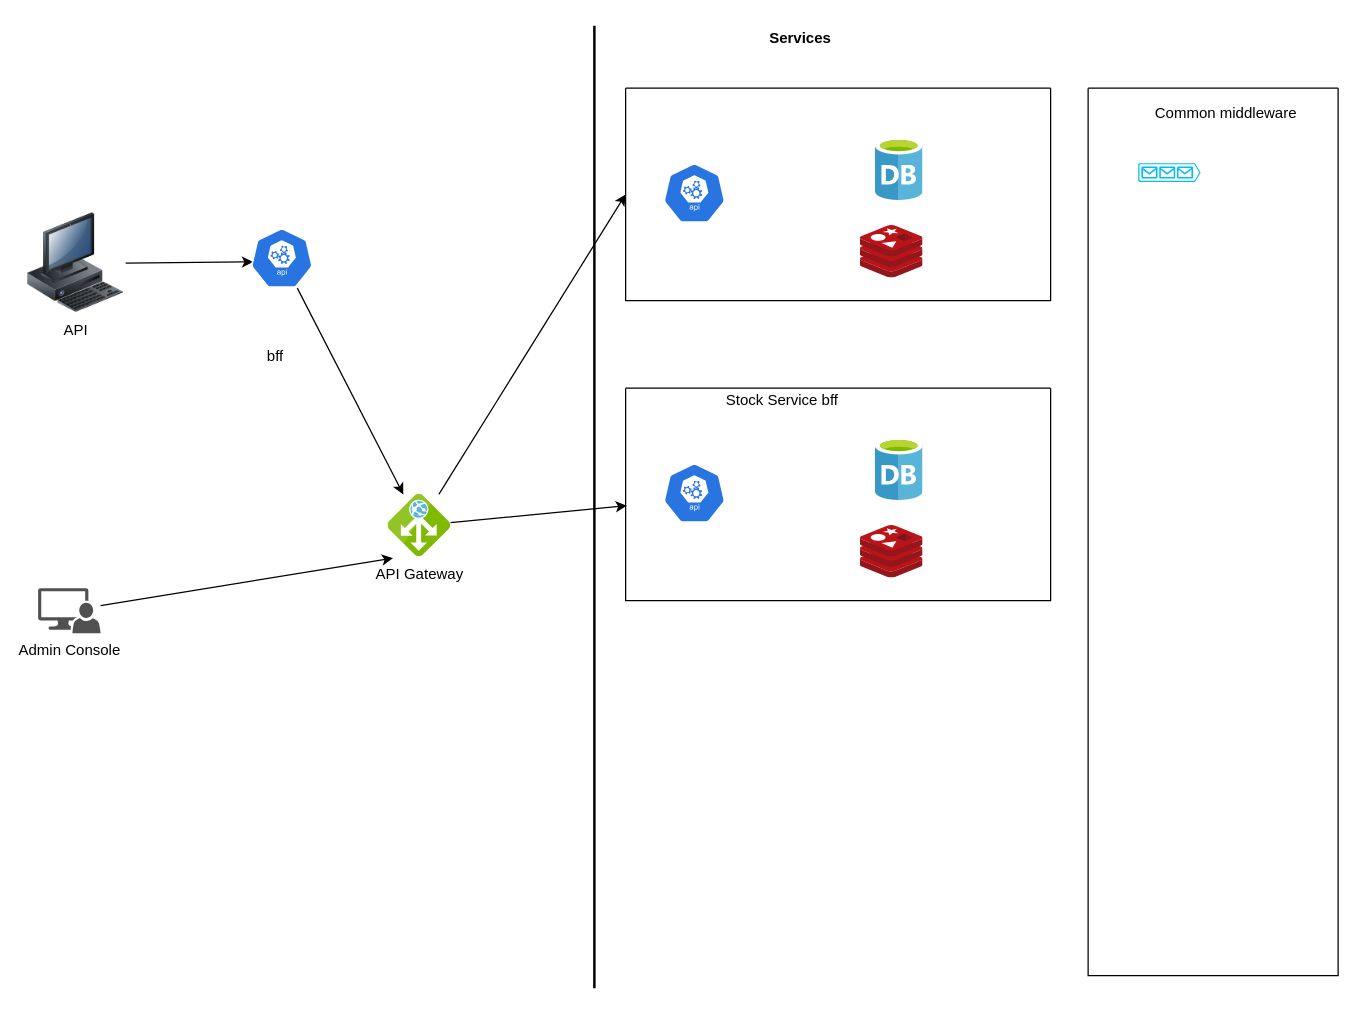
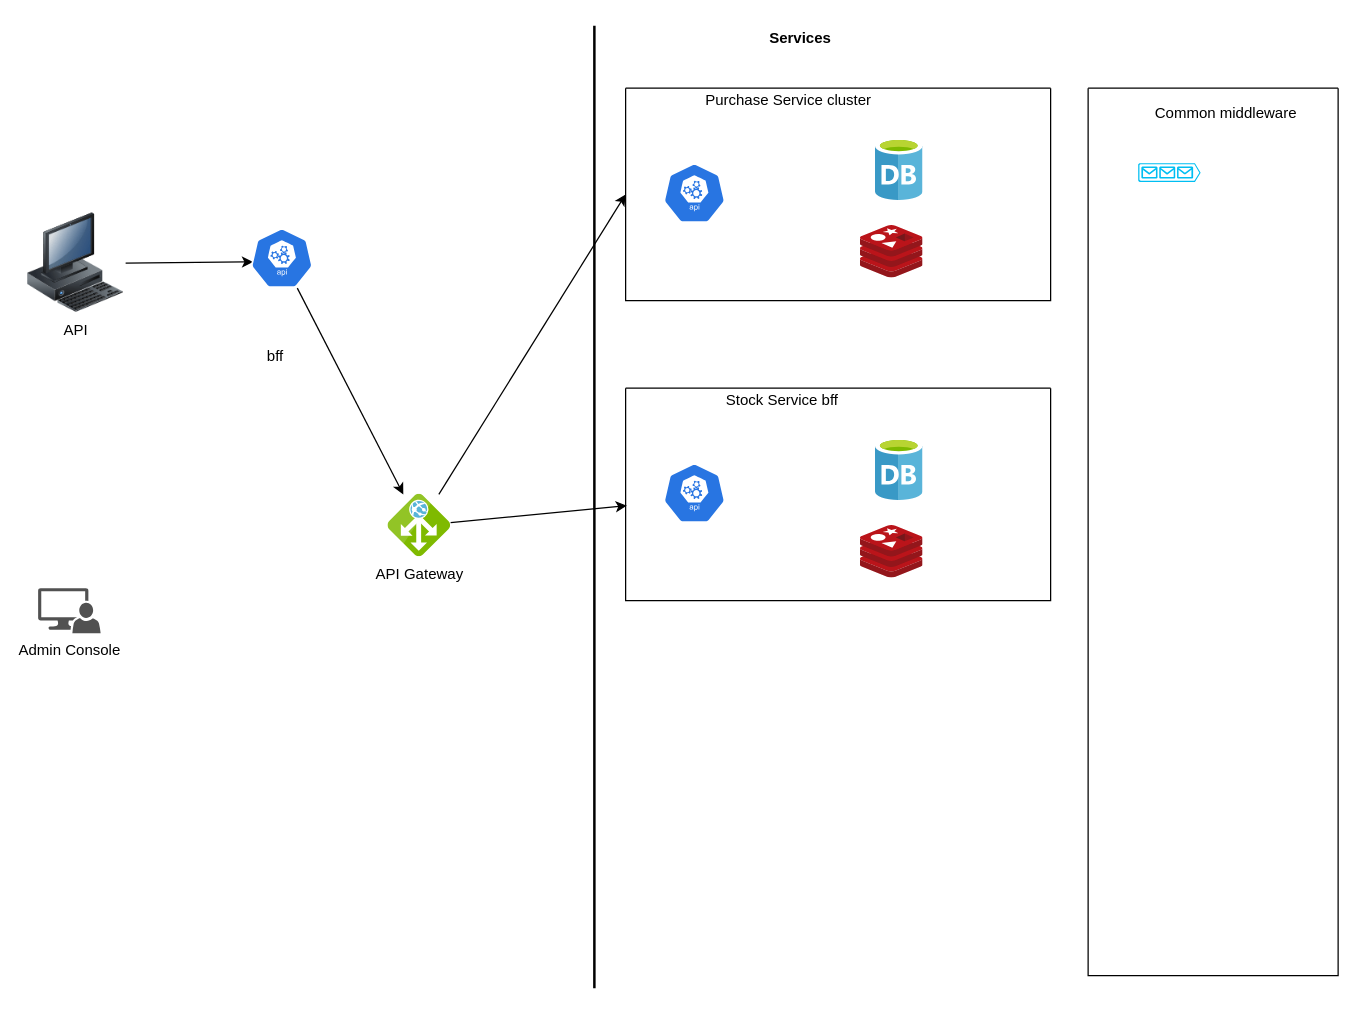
node "Purchase Service cluster": added
edge "Admin Console" -> "API Gateway": removed
